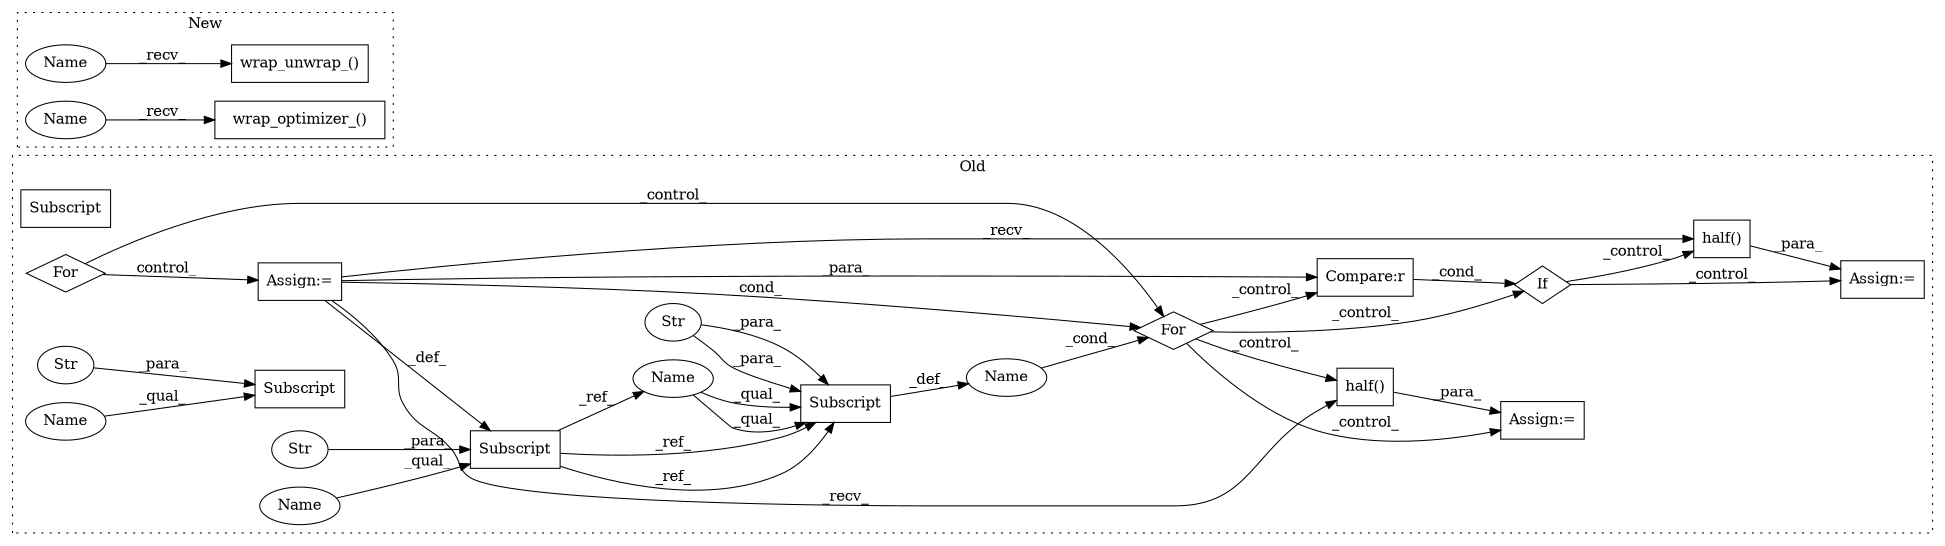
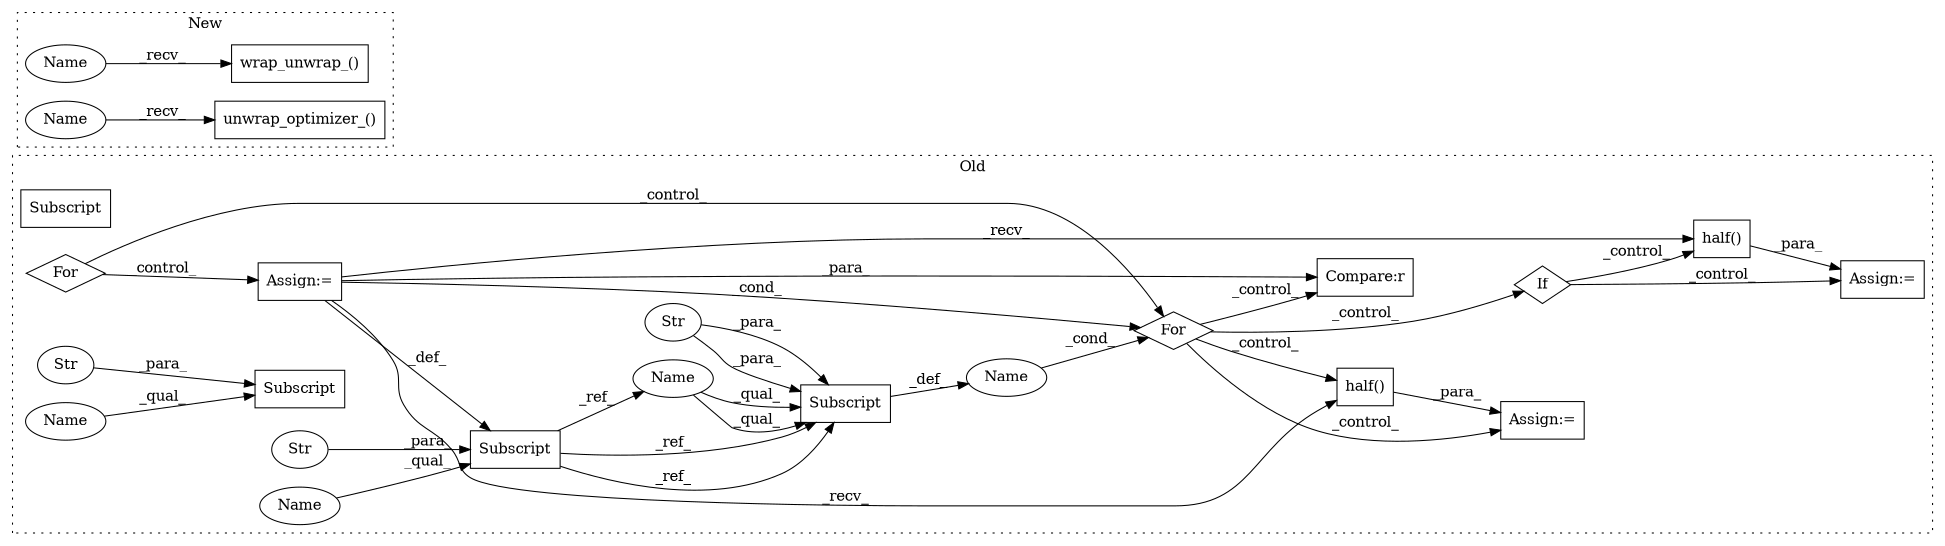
node "wrap_optimizer_()": label "wrap_optimizer_()" -> "unwrap_optimizer_()"
edge "Compare:r" -> "If": removed, label "_cond_"
